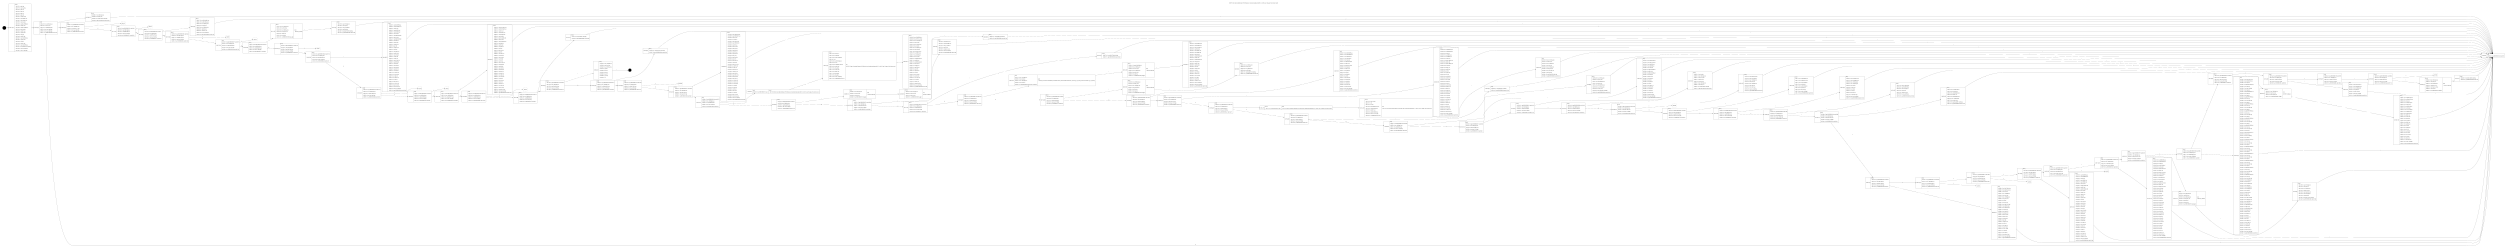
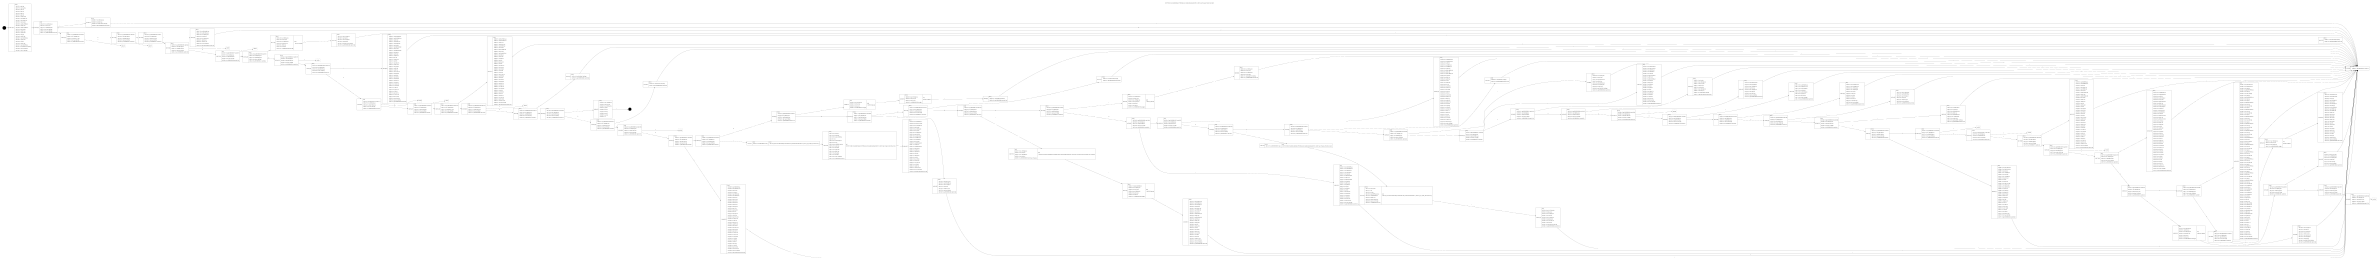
node "0x4023eb [26]": removed
